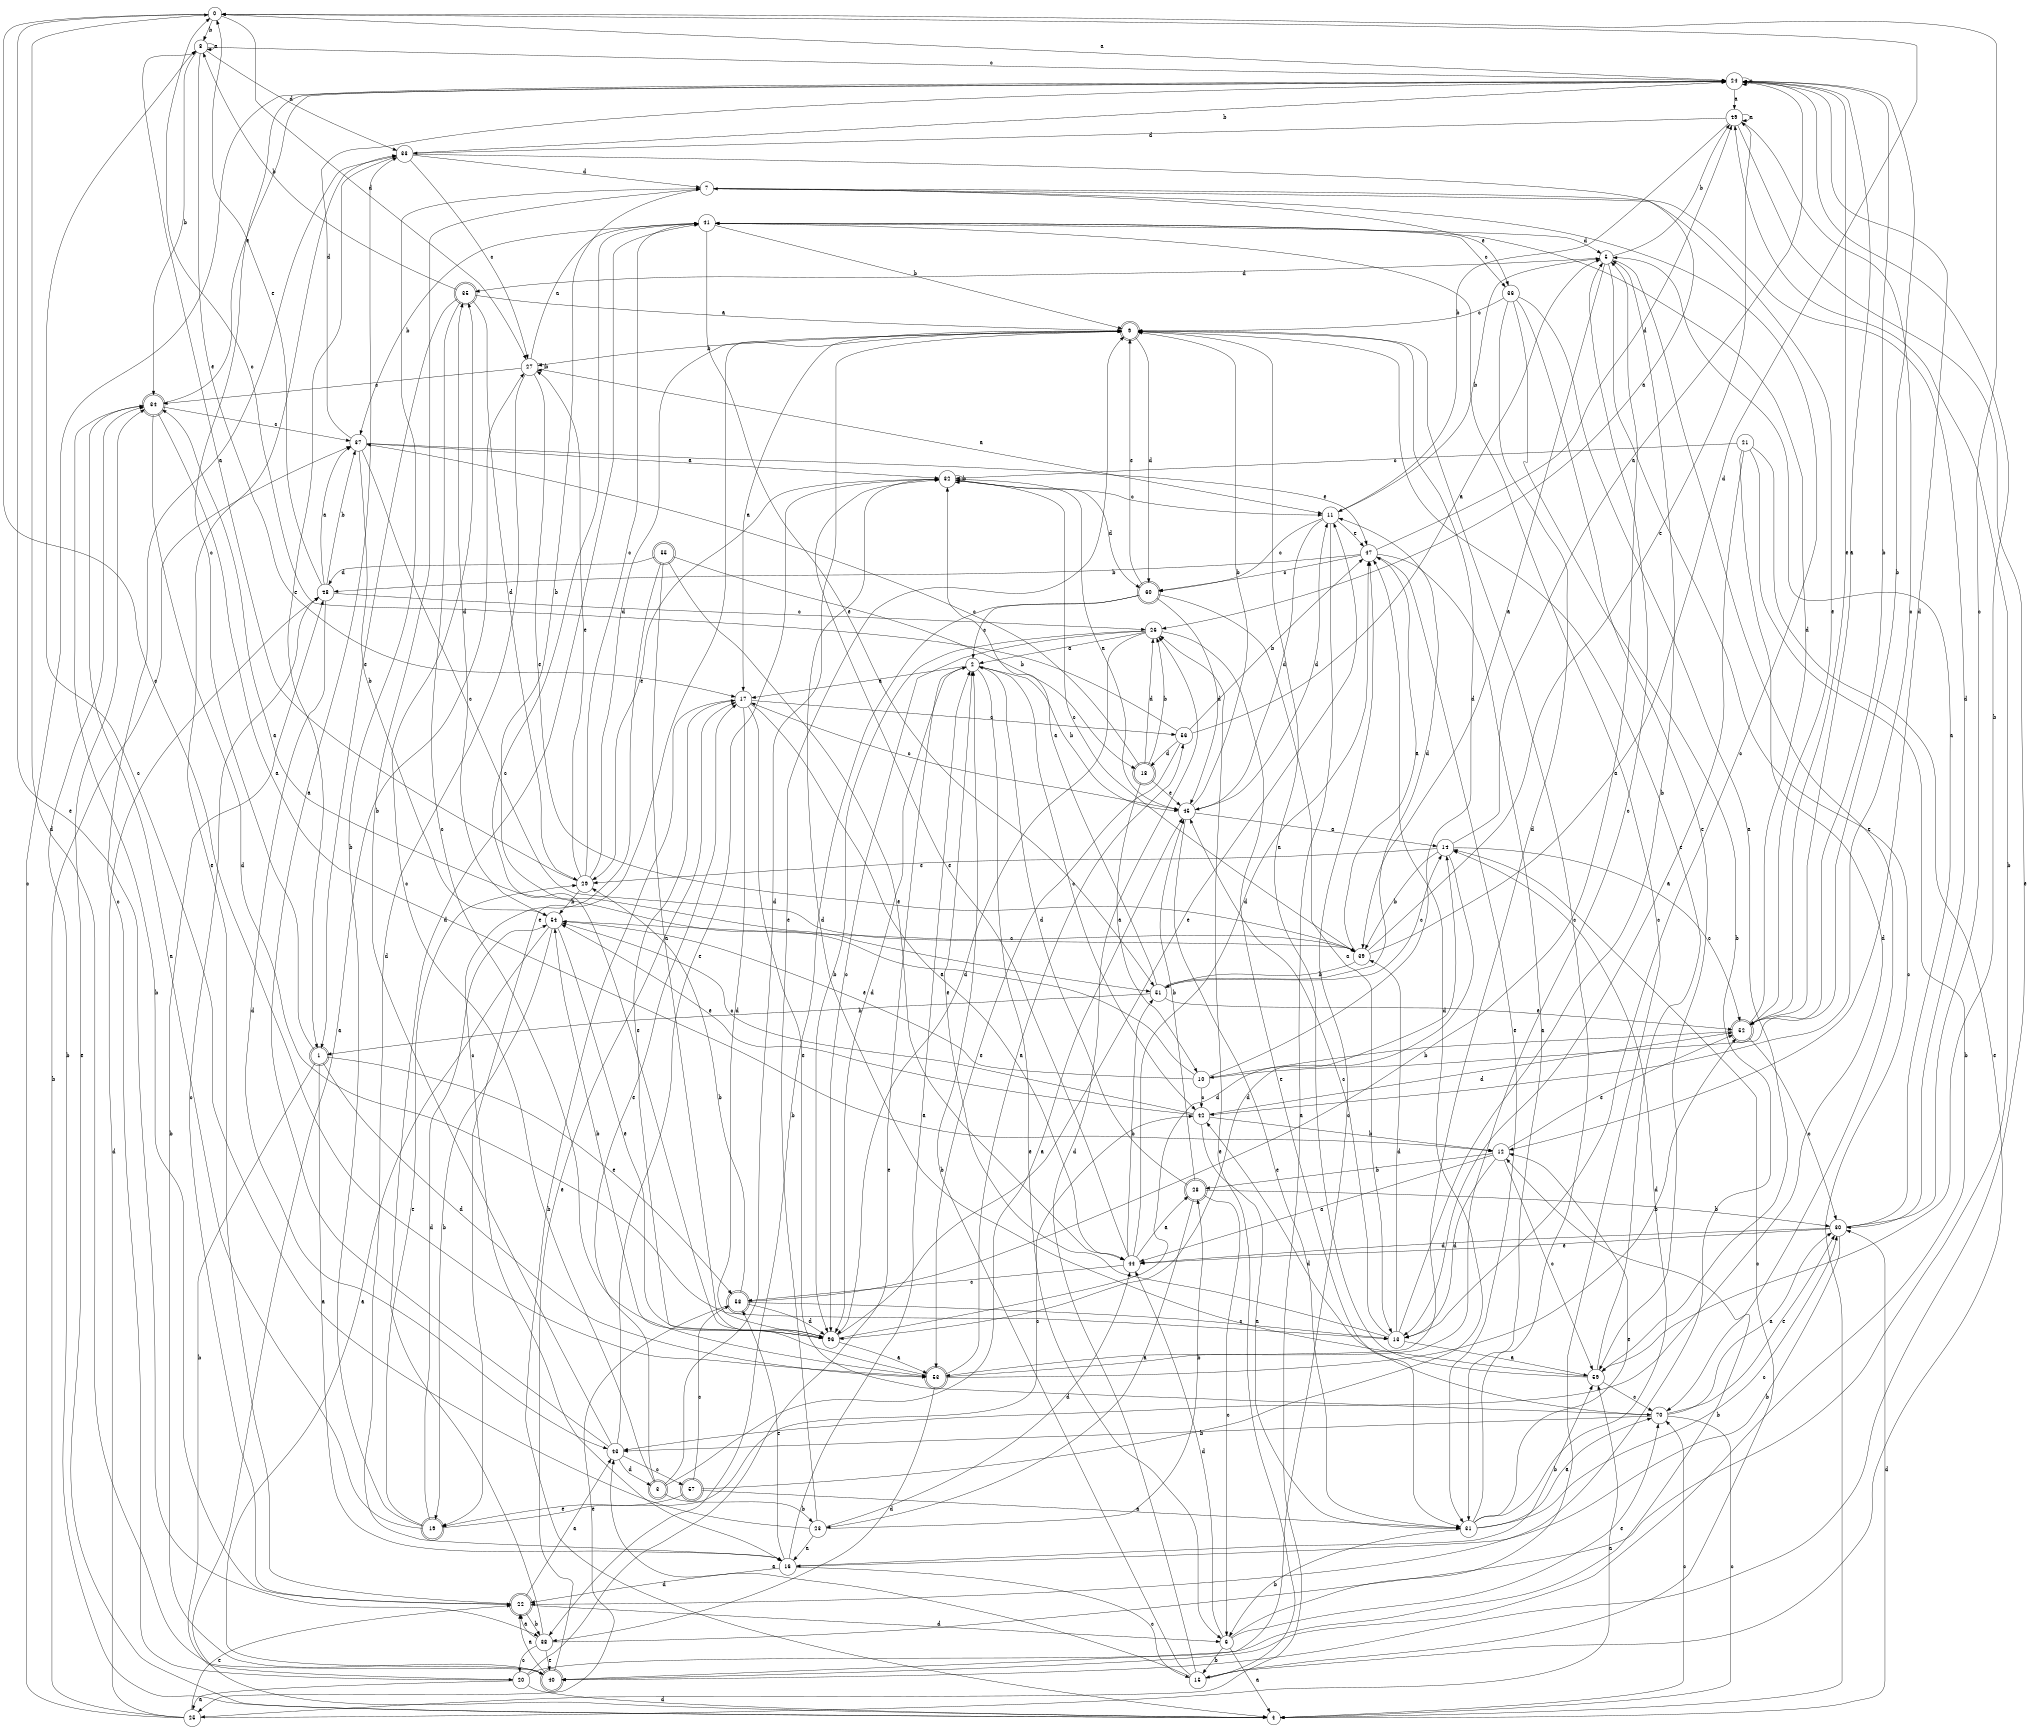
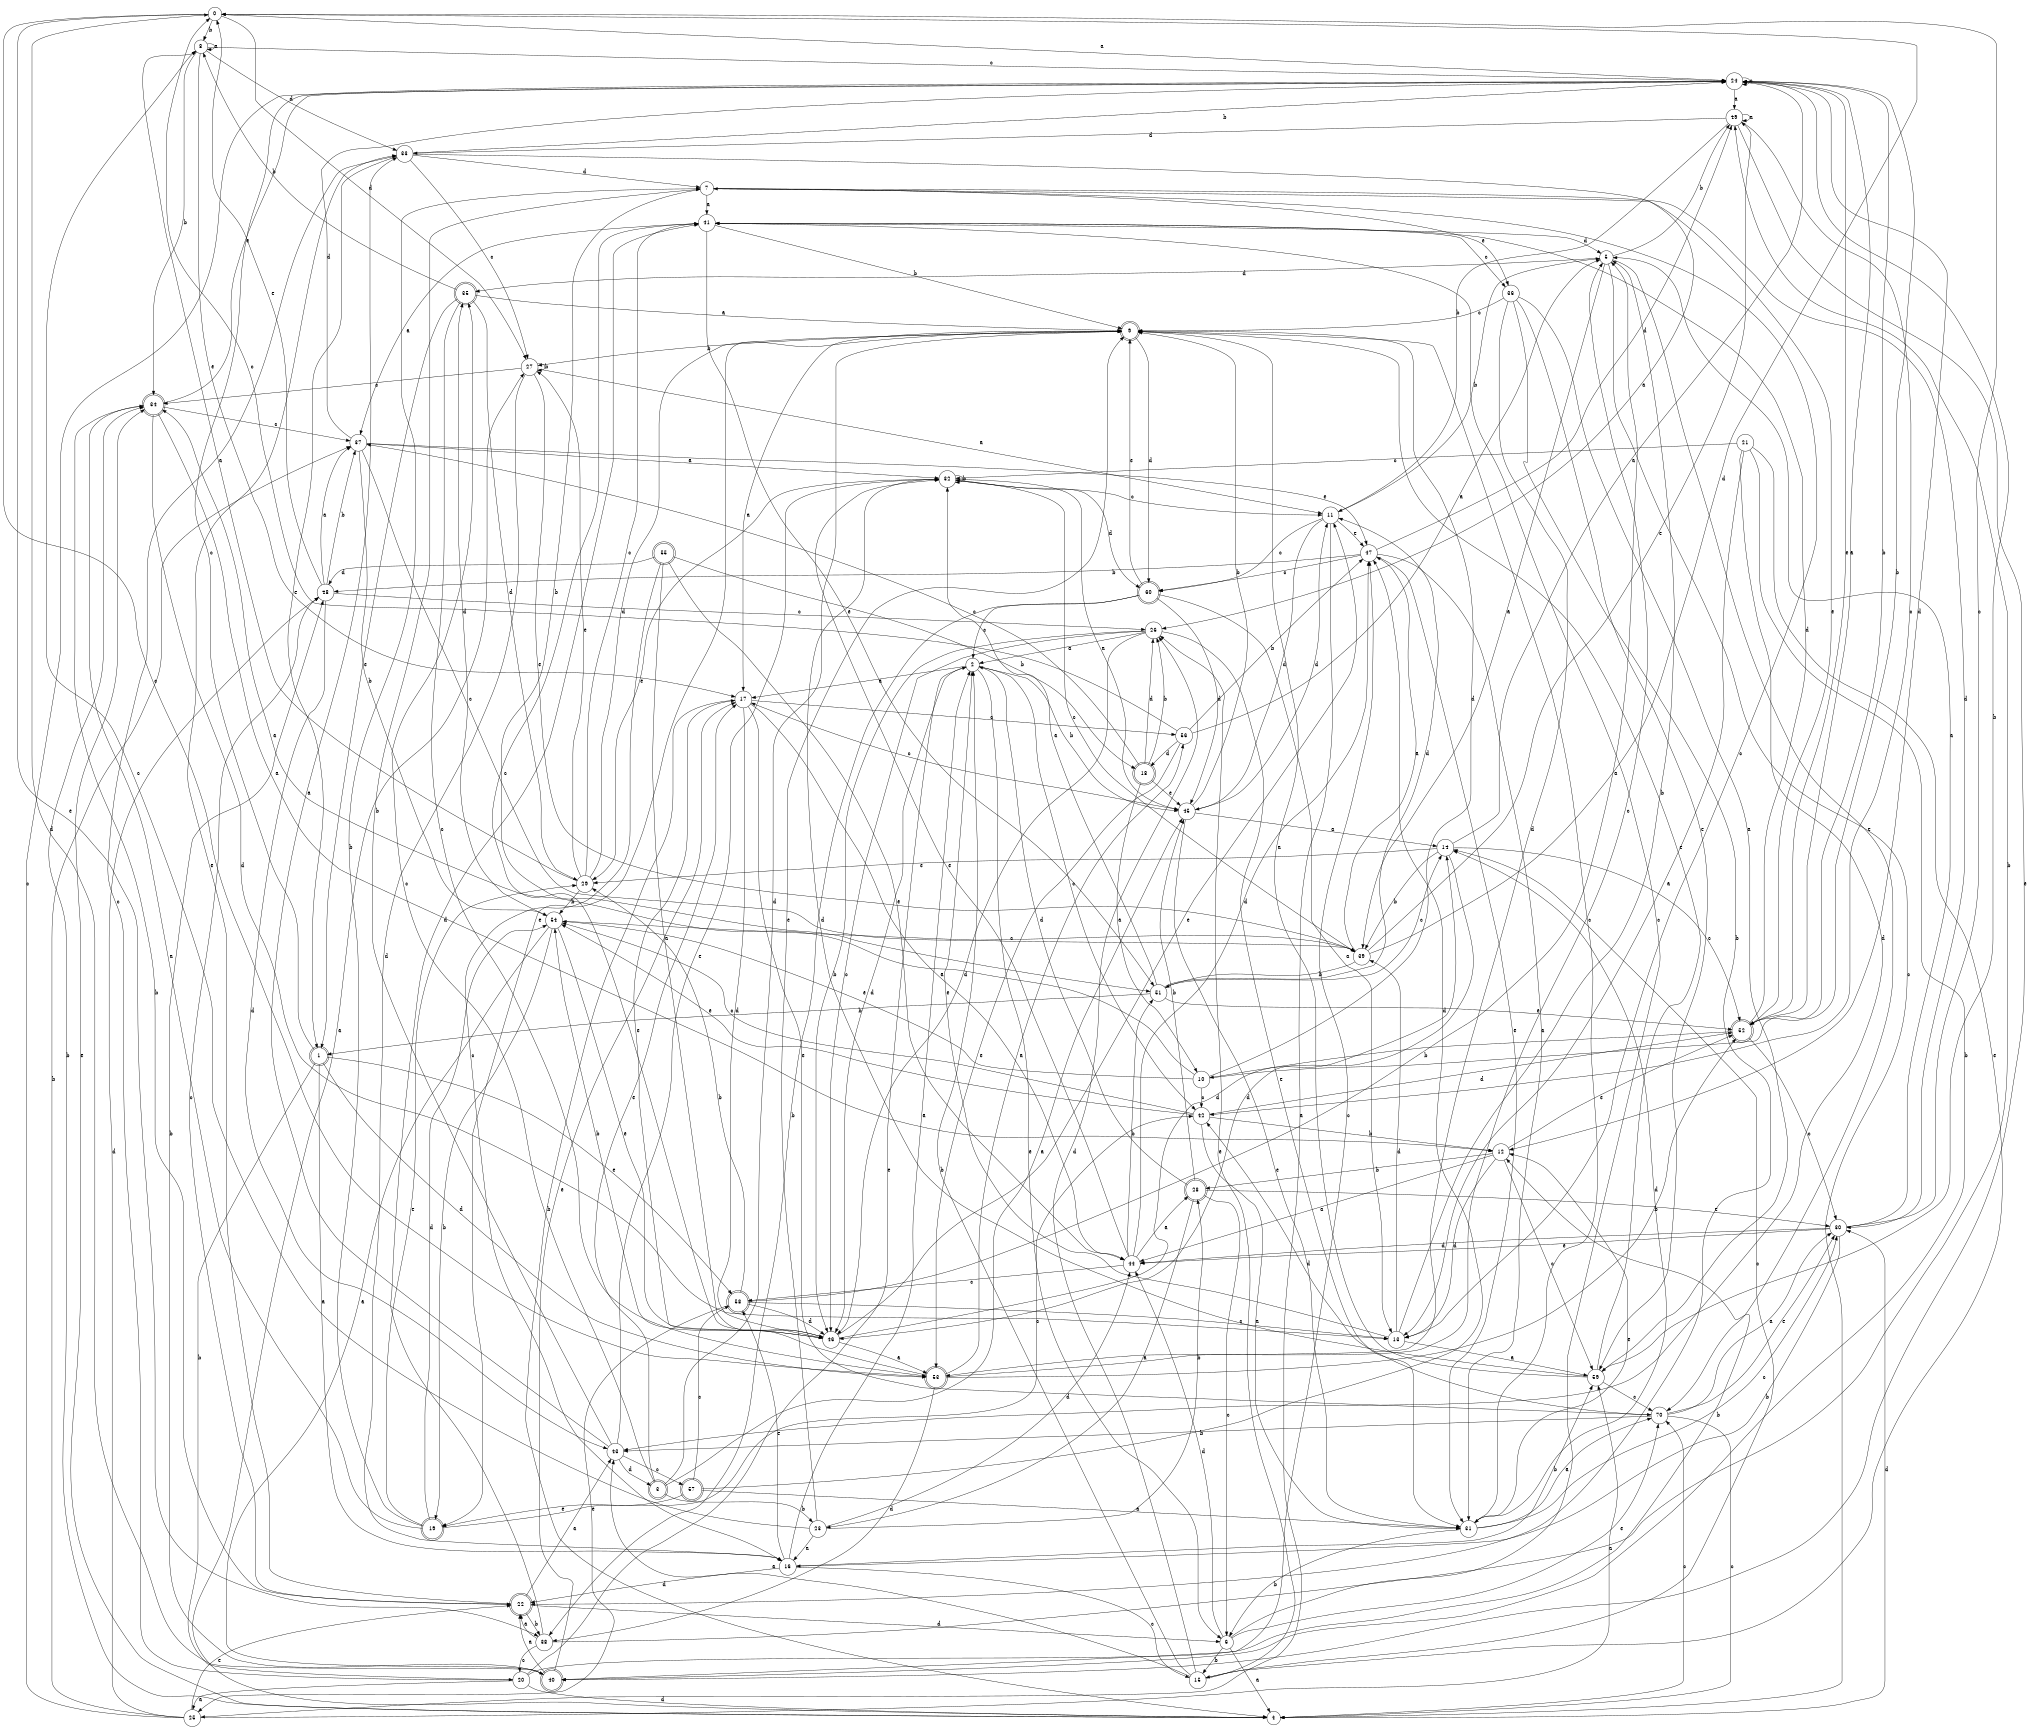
edge "27" -> "41": now "7" -> "41"
edge "41" -> "37": label "b" -> "a"
edge "31" -> "9": reversed
edge "13" -> "45": removed, label "c"
edge "28" -> "30": label "b" -> "e"
node "96": label "96" -> "46"
edge "38" -> "40": removed, label "e"
